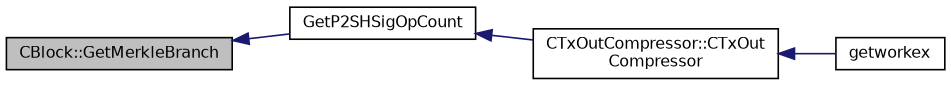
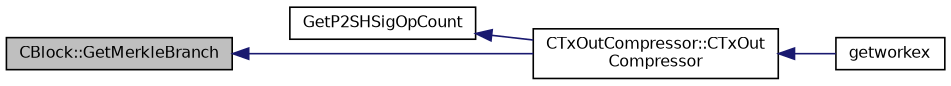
edge "GetP2SHSigOpCount" -> "CBlock::GetMerkleBranch": now "CTxOutCompressor::CTxOut Compressor" -> "CBlock::GetMerkleBranch"
